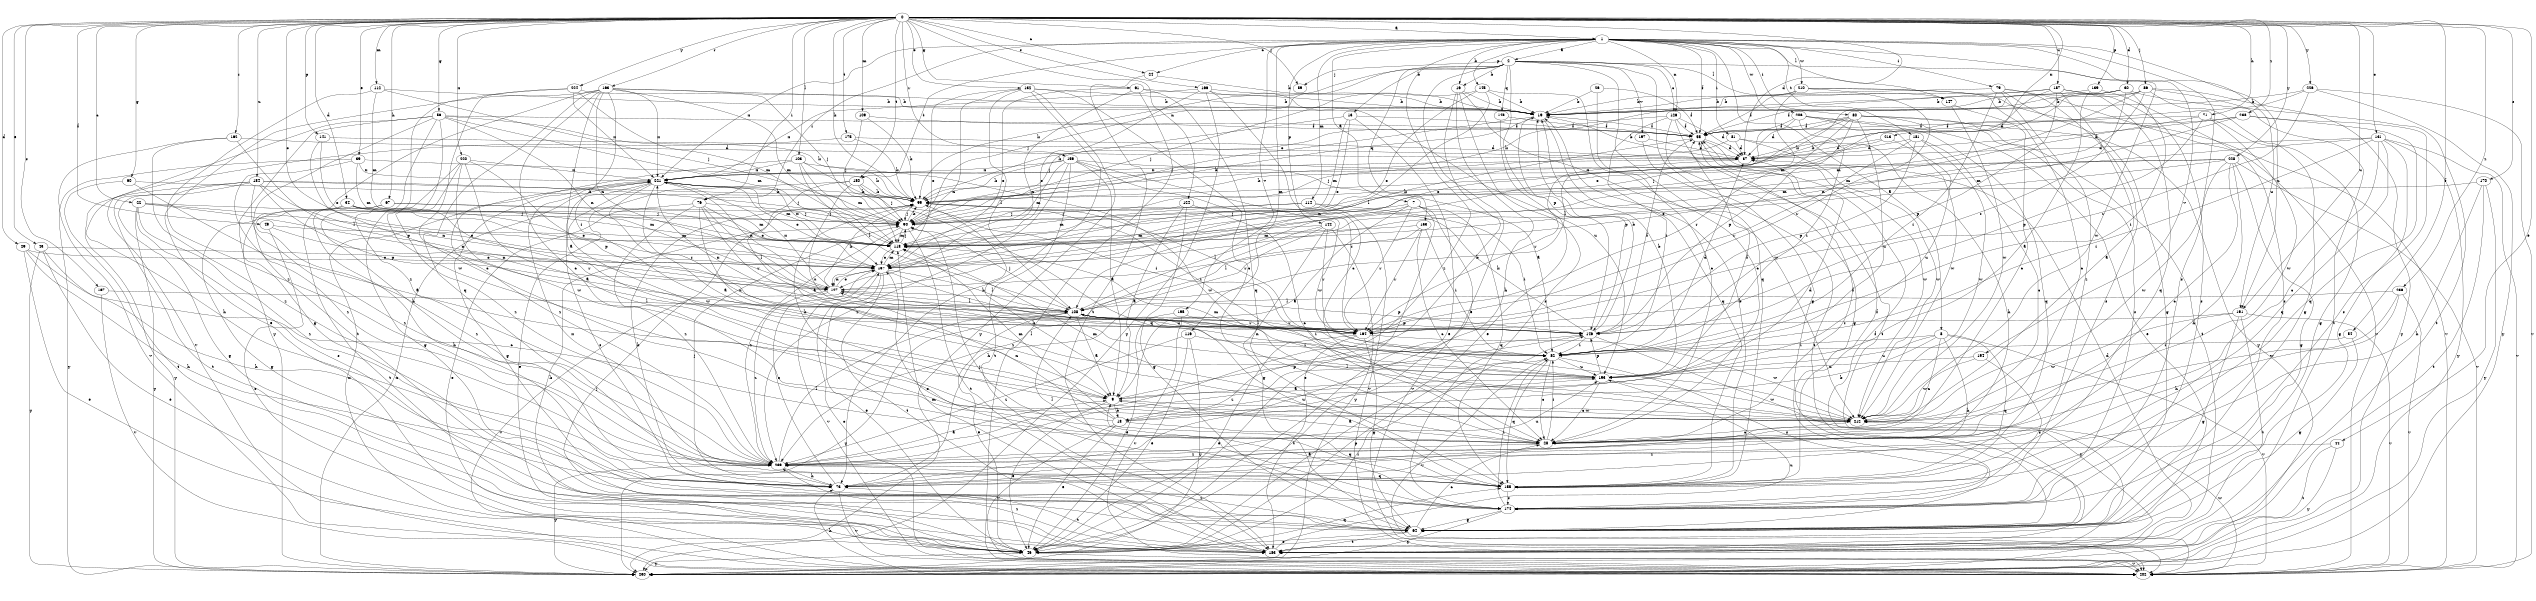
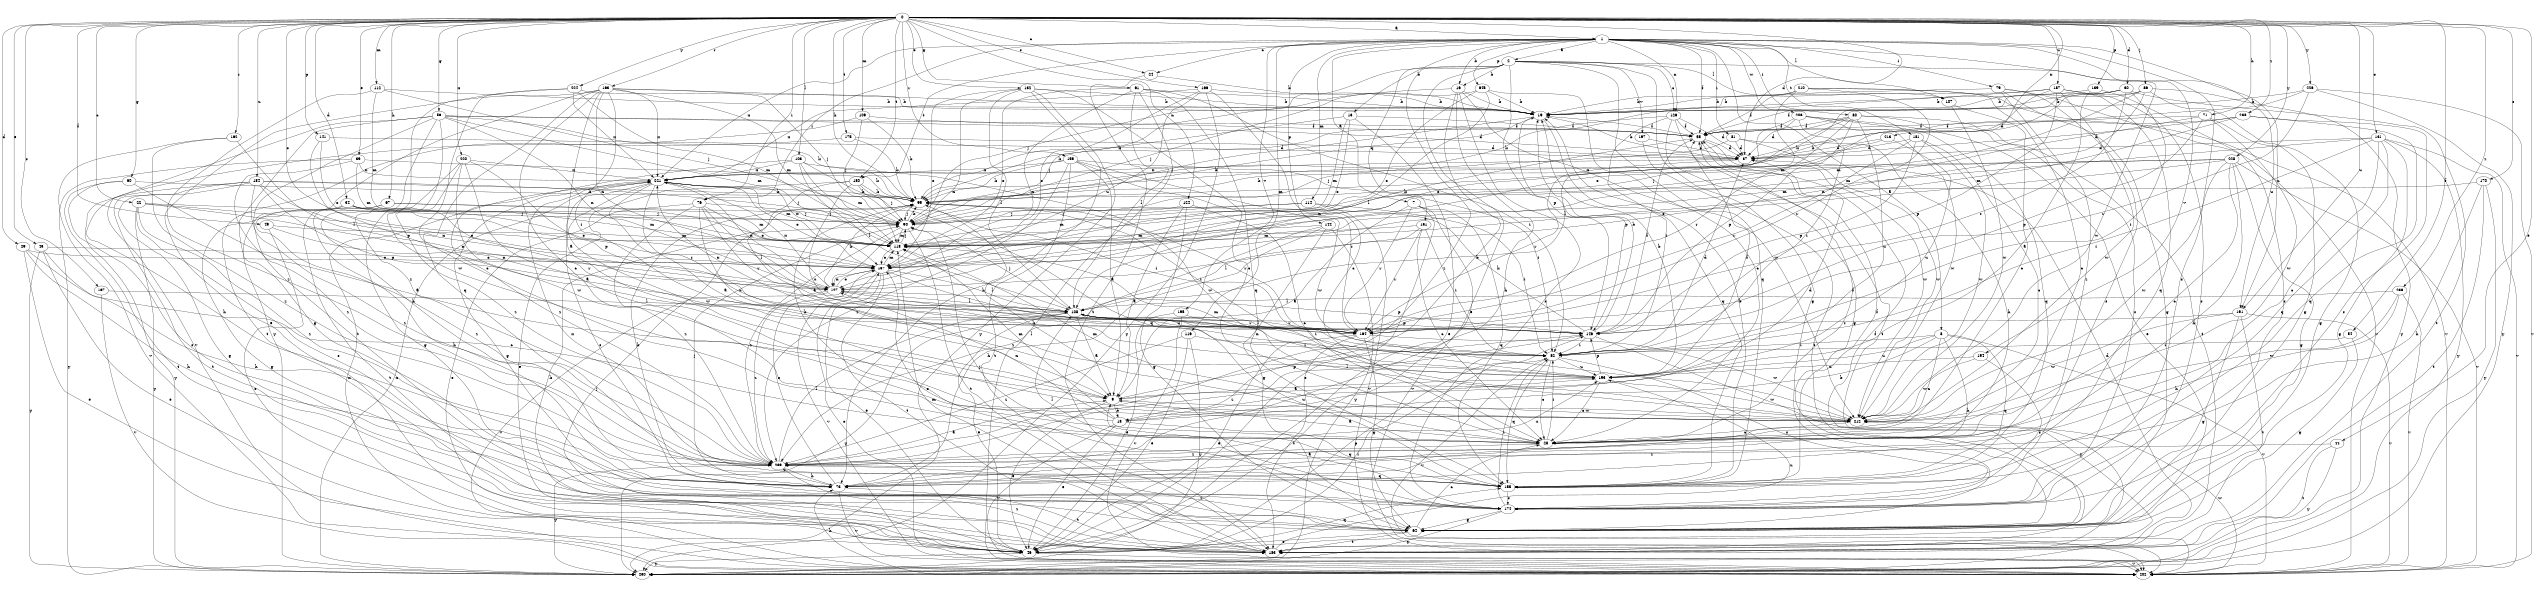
edge "1" -> "210": removed, label "w"
node "89": removed
node "145": label "145" -> "645"
node "26": removed
edge "2" -> "99": now "16" -> "99"
node "147": label "147" -> "107"
node "148": removed
edge "141" -> "37": label "o" -> "d"
edge "162" -> "37": now "56" -> "37"
edge "166" -> "193": now "166" -> "127"
edge "7" -> "90": removed, label "j"
edge "159" -> "118": removed, label "m"
node "153": label "153" -> "151"
edge "7" -> "108": now "61" -> "108"
edge "159" -> "82": label "a" -> "i"
edge "187" -> "212": label "a" -> "w"
edge "144" -> "164": removed, label "r"
edge "79" -> "82": now "61" -> "82"
edge "60" -> "174": added, label "s"
edge "86" -> "183": now "109" -> "183"
edge "80" -> "230": removed, label "y"
